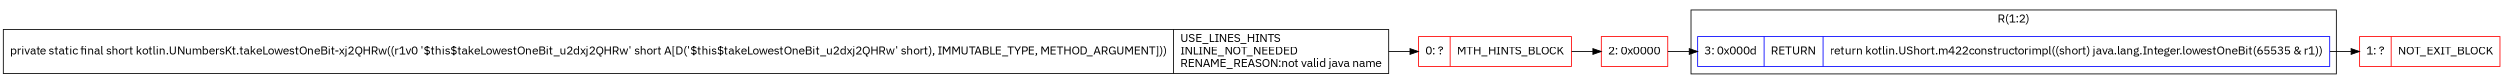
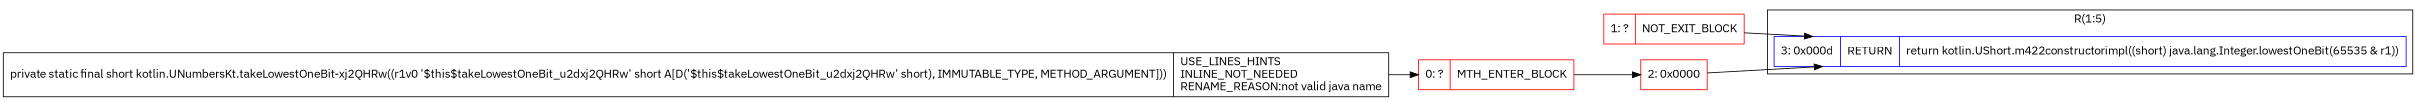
cluster "R(1:2)": label "R(1:2)" -> "R(1:5)"
node "0: ?": text "MTH_HINTS_BLOCK" -> "MTH_ENTER_BLOCK"
edge "3: 0x000d" -> "1: ?": reversed
